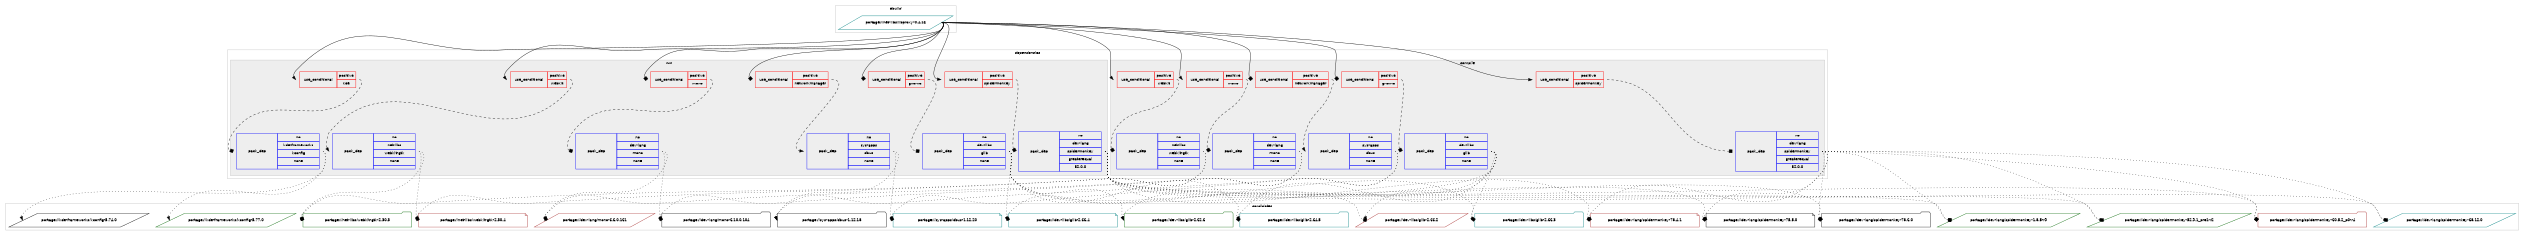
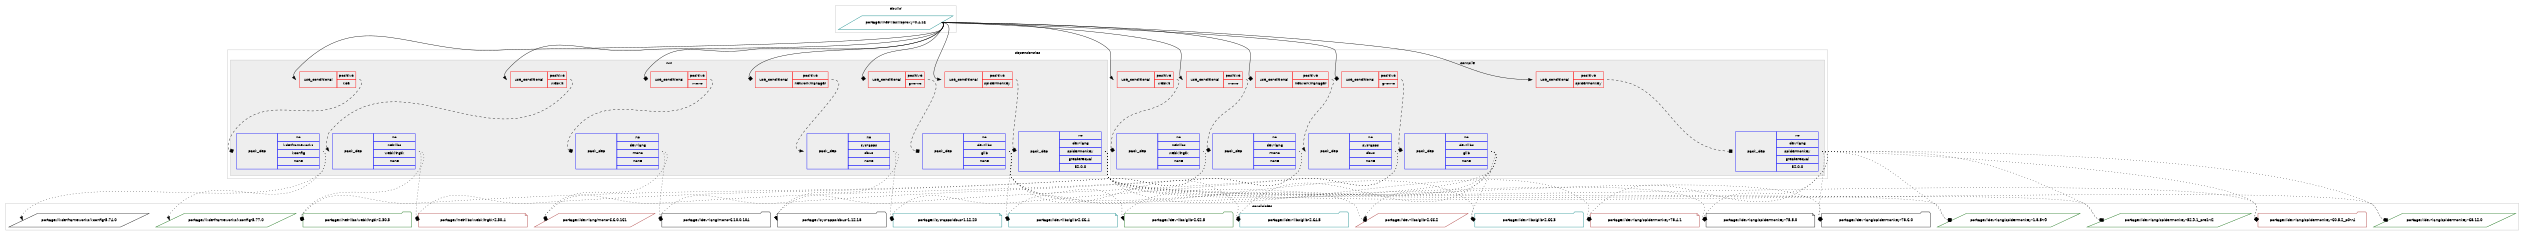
node "portage://dev-libs/glib-2.62.6": label "portage://dev-libs/glib-2.62.6" -> "portage://dev-libs/glib-2.62.5"
node "portage://dev-lang/spidermonkey-68.12.0": color teal -> darkgreen
